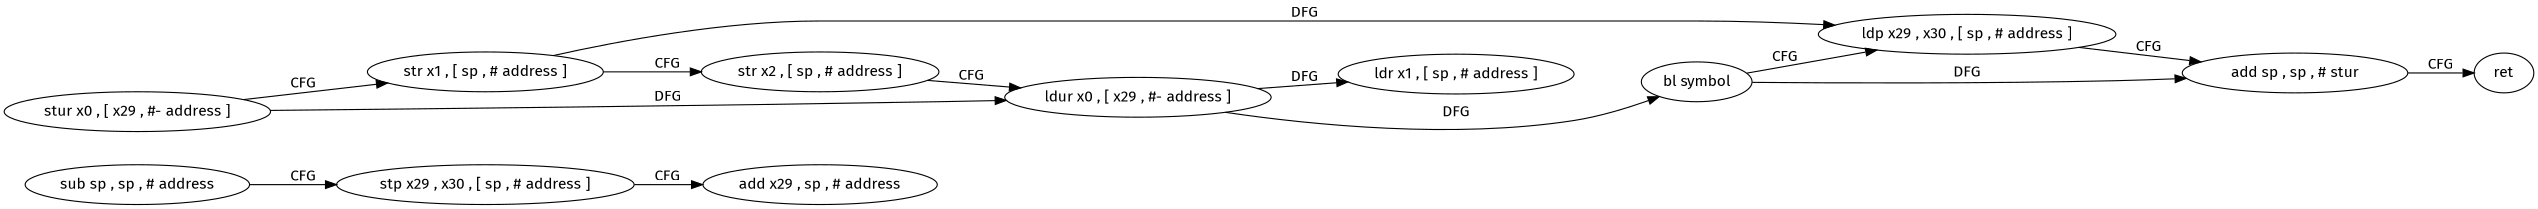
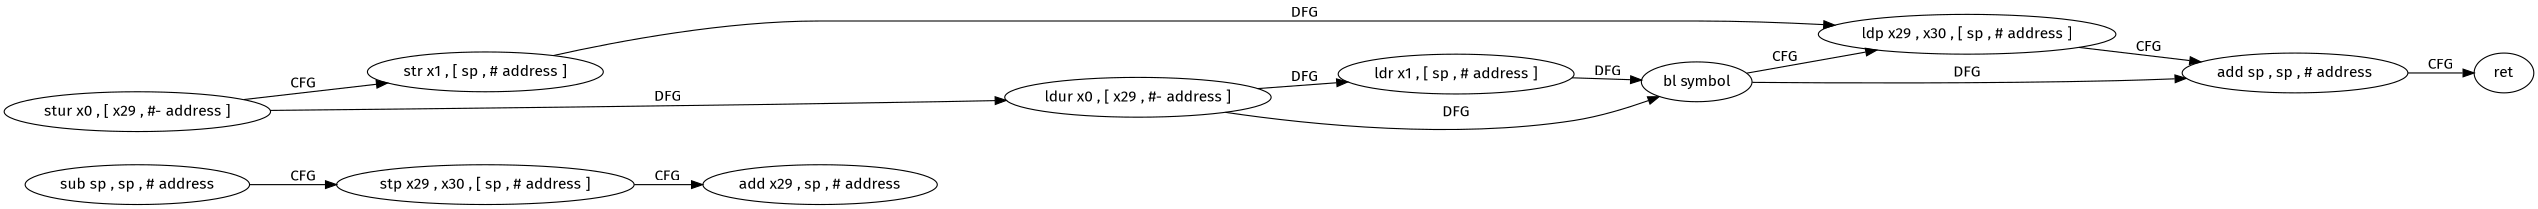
node "str x2 , [ sp , # address ]": removed
node "add sp , sp , # stur": label "add sp , sp , # stur" -> "add sp , sp , # address"
edge "ldr x1 , [ sp , # address ]" -> "bl symbol": added, label "DFG"
